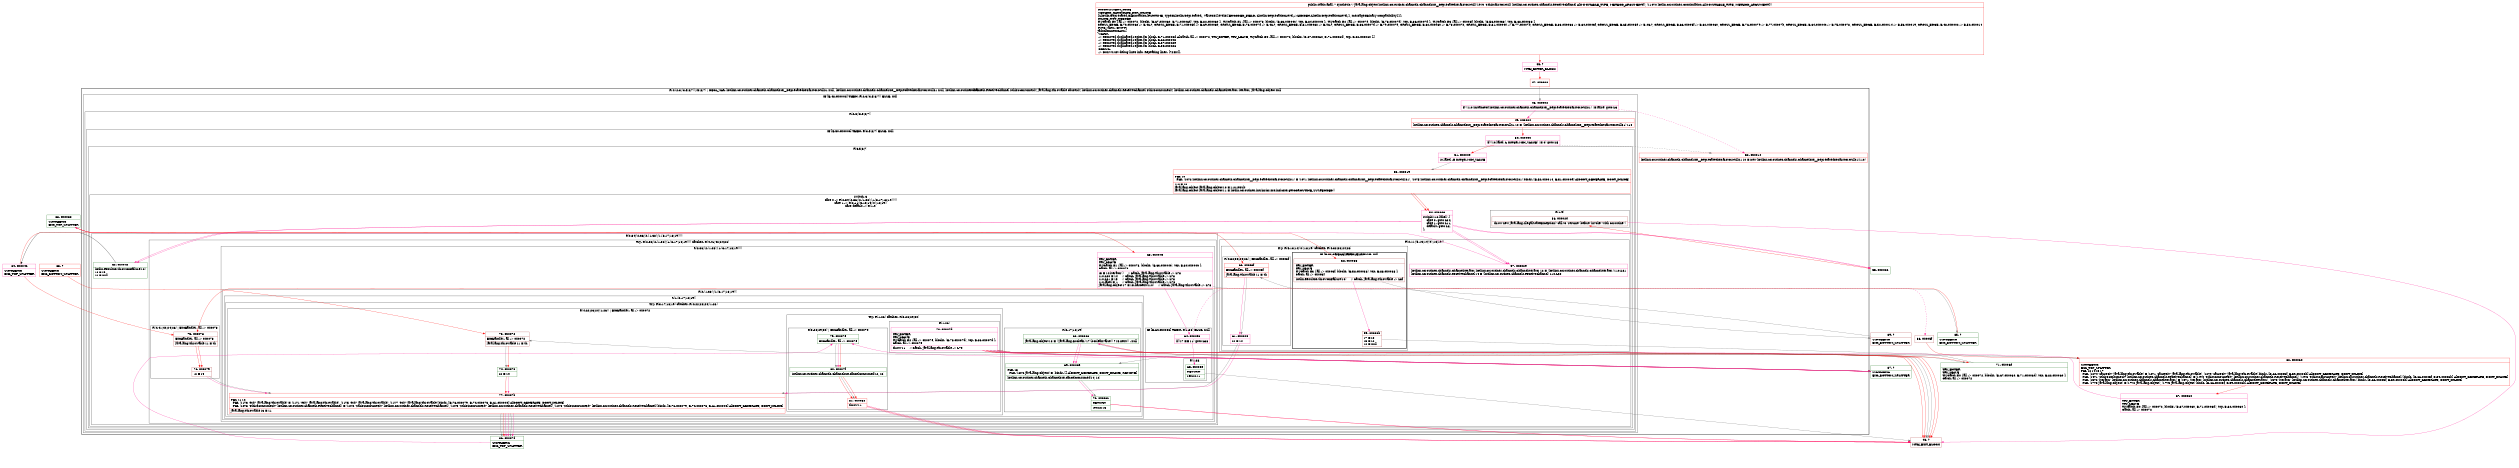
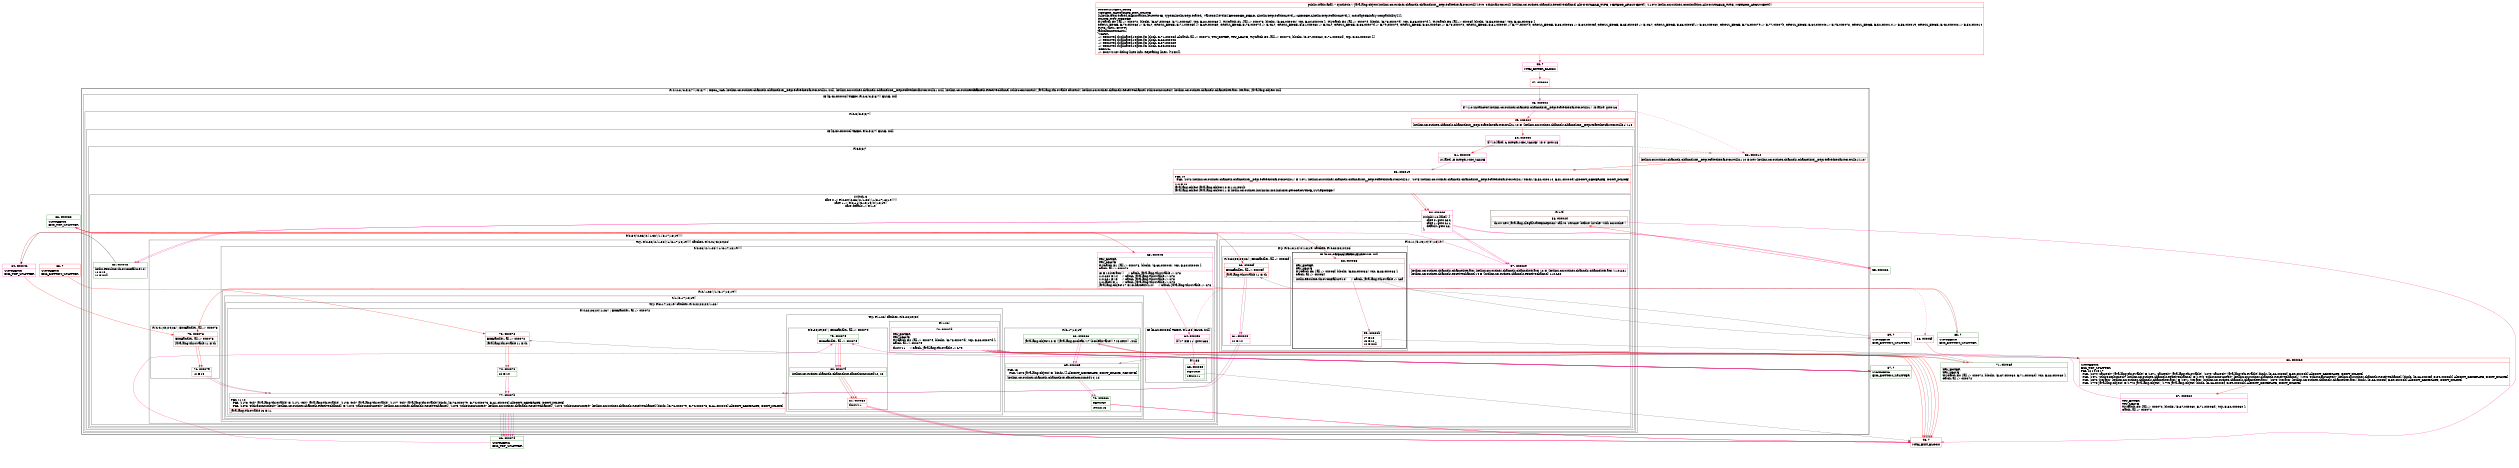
edge "52: 0x0014" -> "53: 0x0019": added
